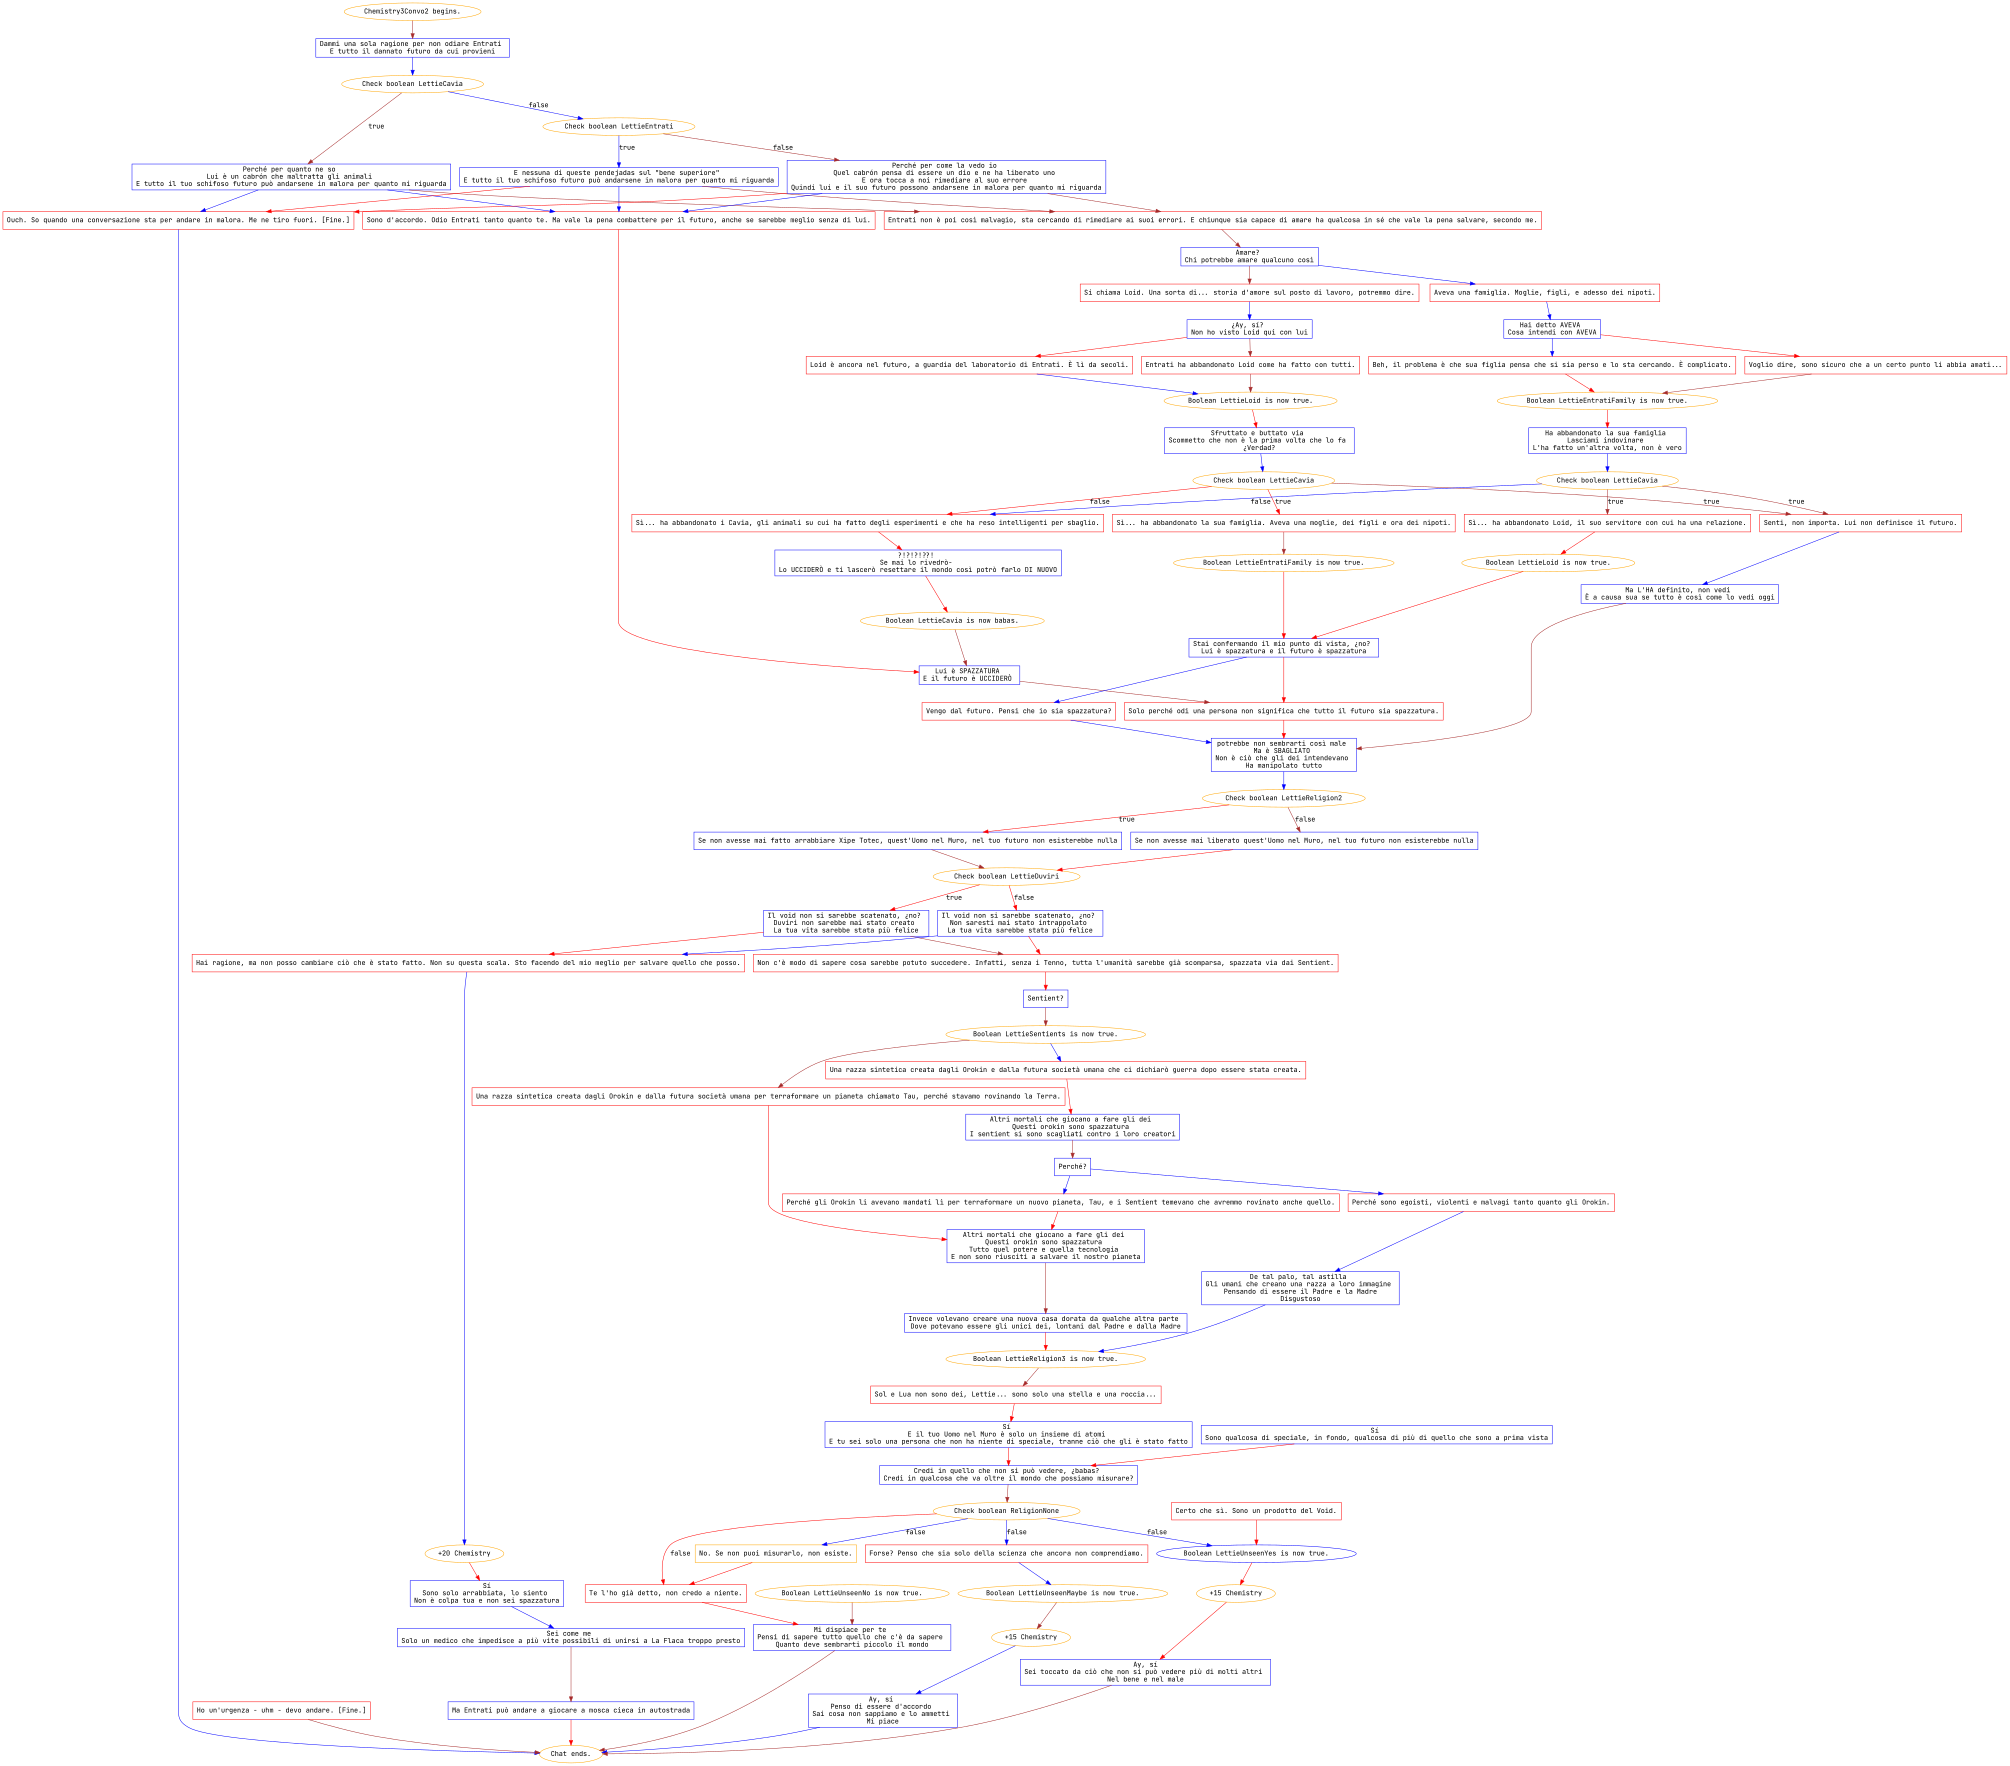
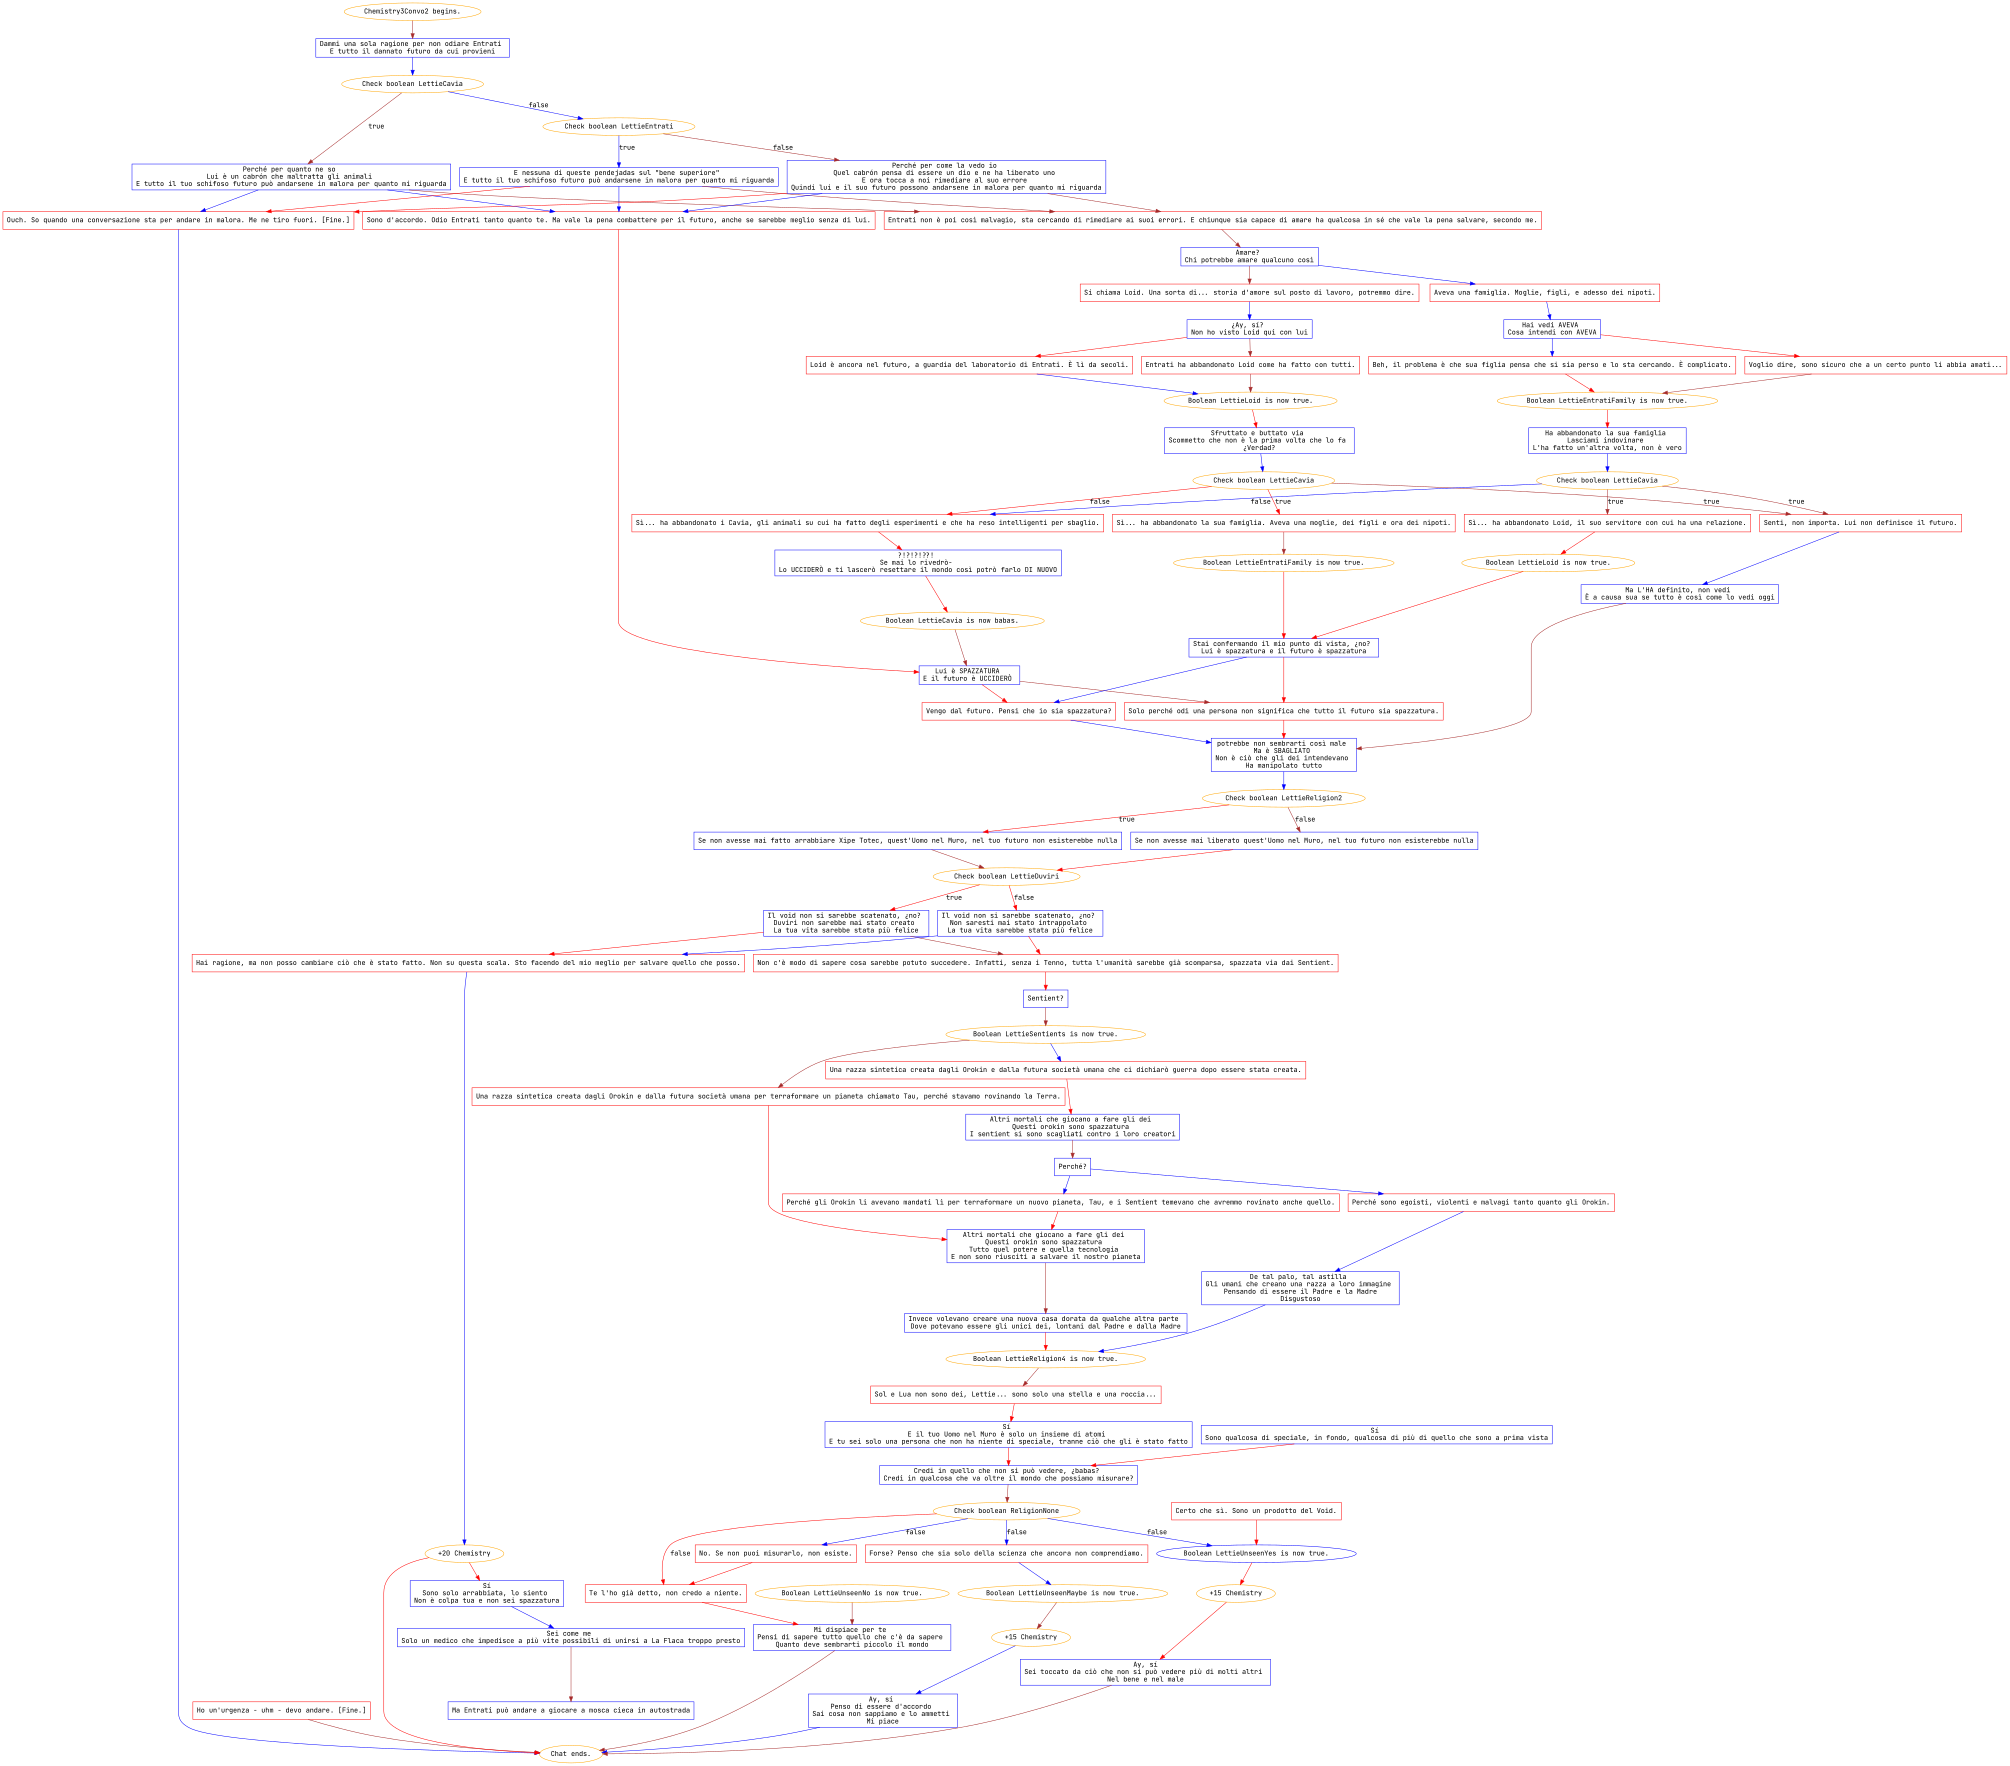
node "Hai detto AVEVA Cosa intendi con AVEVA": label "Hai detto AVEVA Cosa intendi con AVEVA" -> "Hai vedi AVEVA Cosa intendi con AVEVA"
edge "Lui è SPAZZATURA E il futuro è UCCIDERÒ" -> "Vengo dal futuro. Pensi che io sia spazzatura?": added
node "Boolean LettieReligion3 is now true.": label "Boolean LettieReligion3 is now true." -> "Boolean LettieReligion4 is now true."
node "No. Se non puoi misurarlo, non esiste.": color orange -> red
edge "Ma Entrati può andare a giocare a mosca cieca in autostrada" -> "Chat ends.": now "+20 Chemistry" -> "Chat ends."
